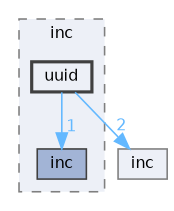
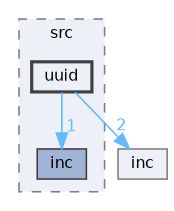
cluster "inc": label "inc" -> "src"
